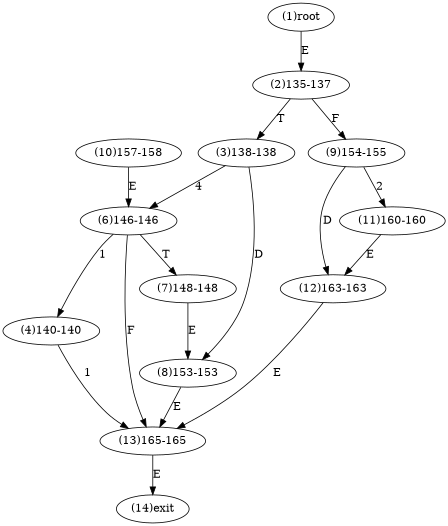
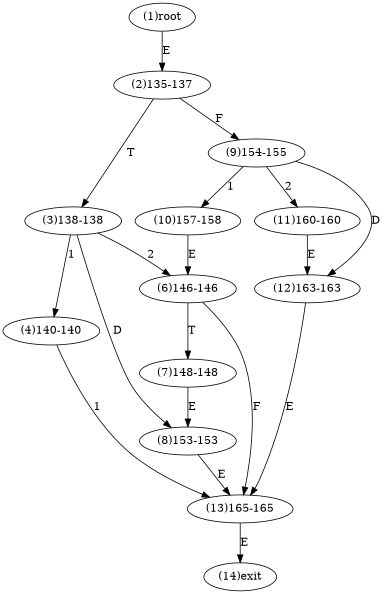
edge "(9)154-155" -> "(10)157-158": added, label "1"
edge "(3)138-138" -> "(6)146-146": label "4" -> "2"
edge "(6)146-146" -> "(4)140-140": now "(3)138-138" -> "(4)140-140"
